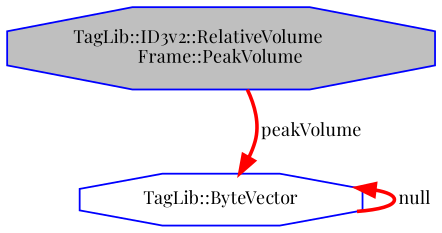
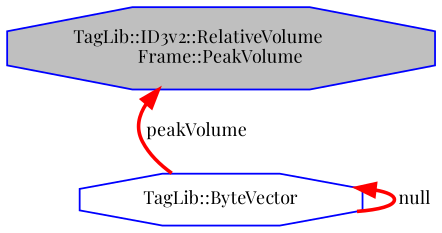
edge "TagLib::ID3v2::RelativeVolume Frame::PeakVolume" -> "TagLib::ByteVector": reversed
